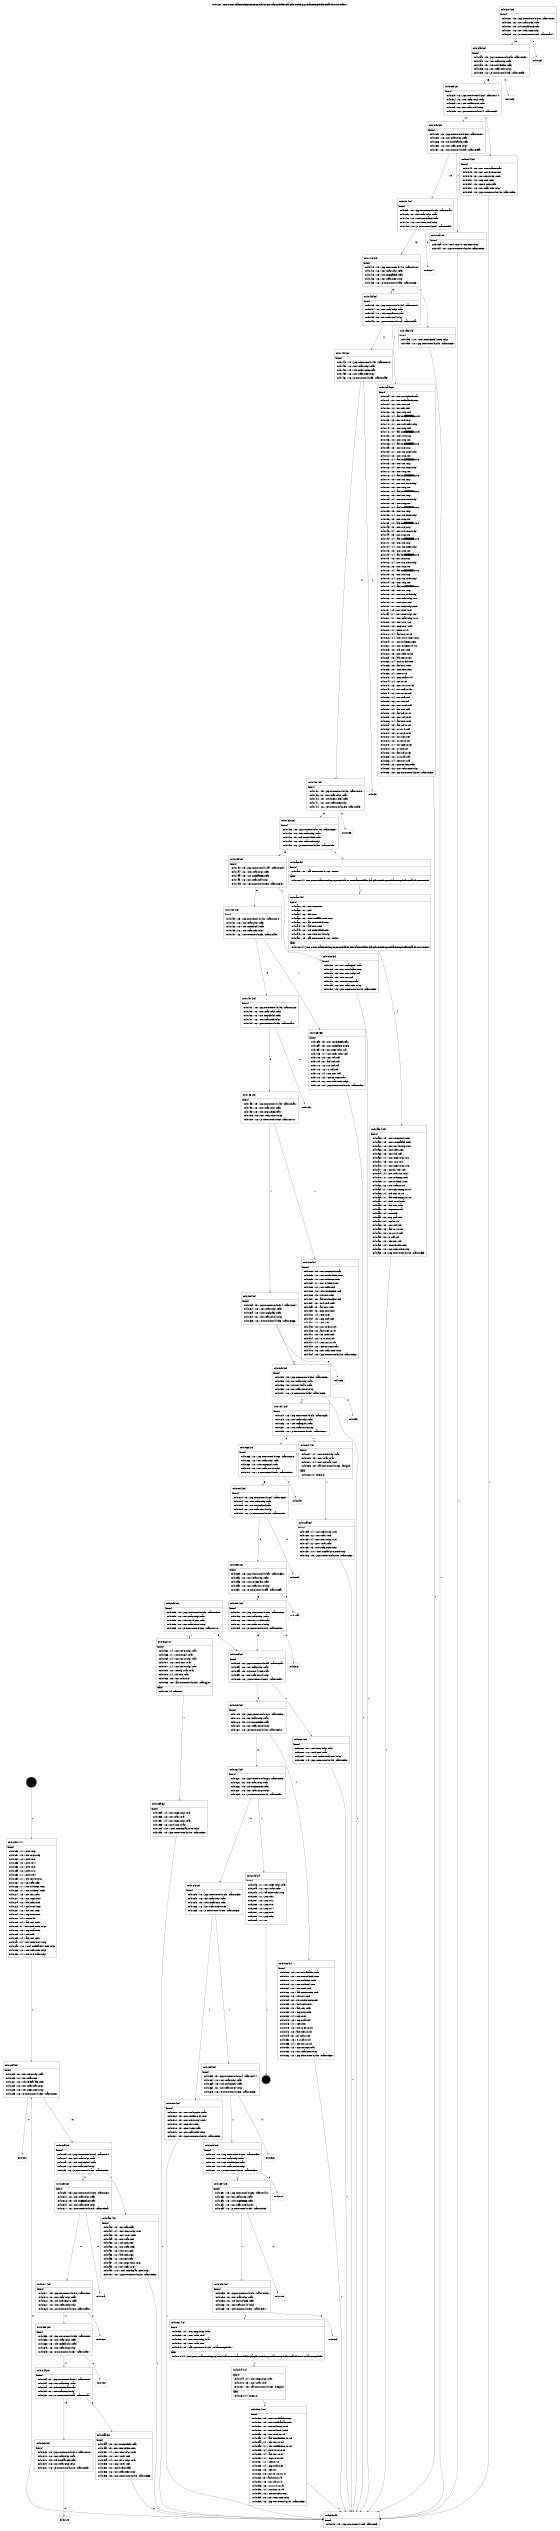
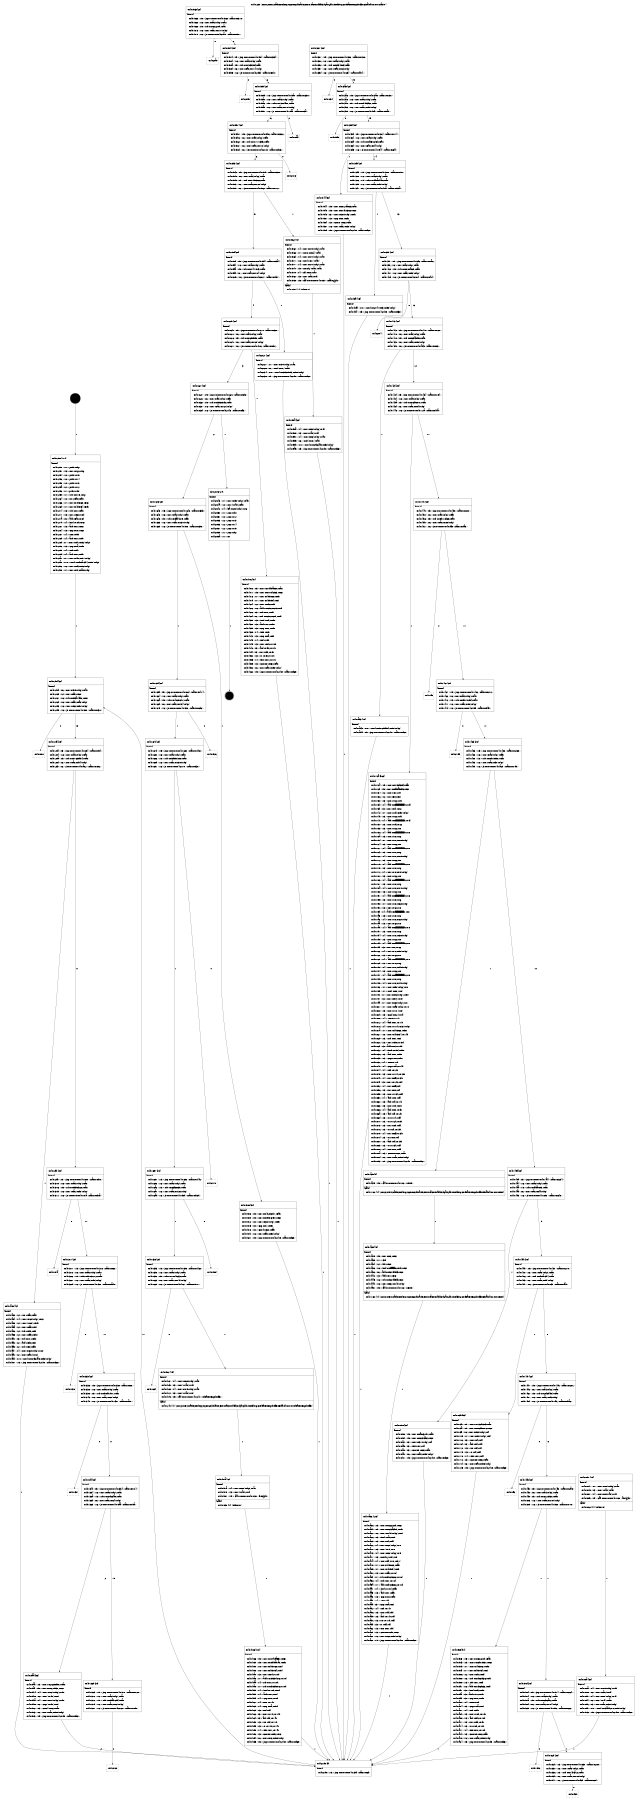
node "0x401547 [28]": removed
edge "0x4015b7 [28]" -> "0x4015ef [28]": now "0x4015b7 [28]" -> "0x4015d3 [28]"
edge "0x40152b [28]" -> "0x4021be [5]": now "0x4019ce [91]" -> "0x4021be [5]"
